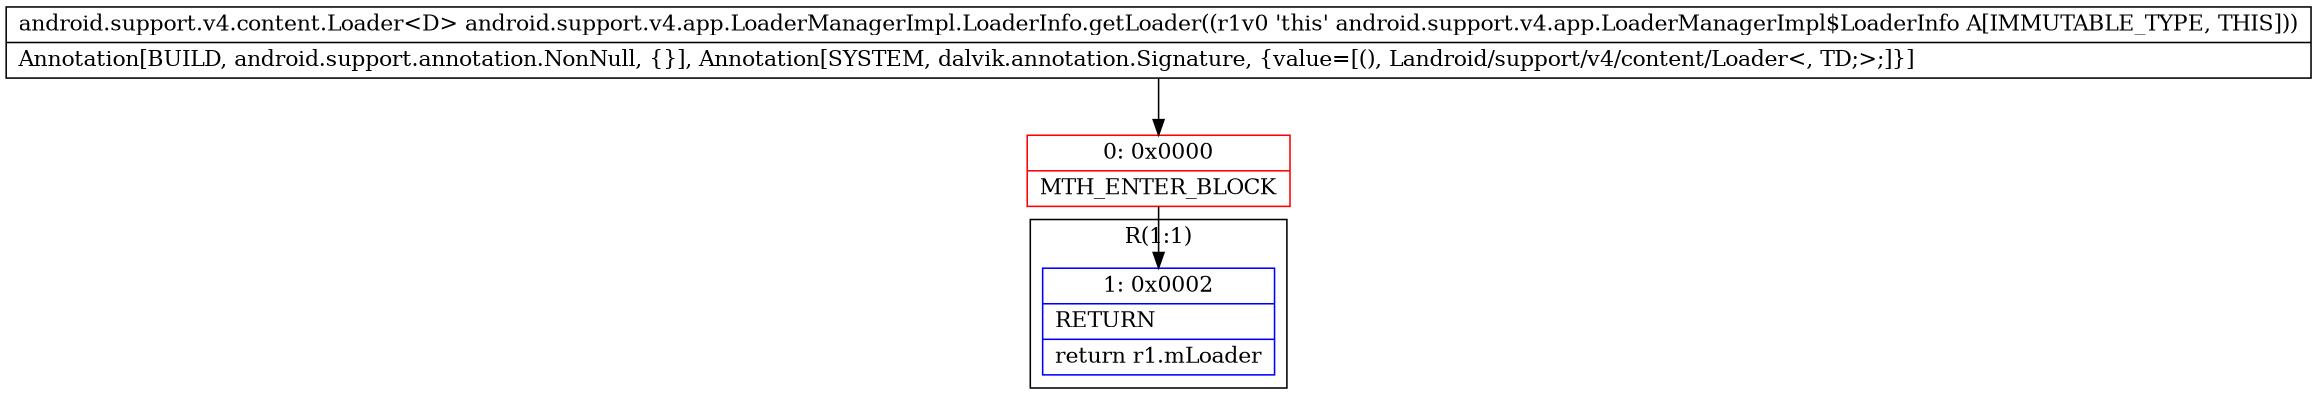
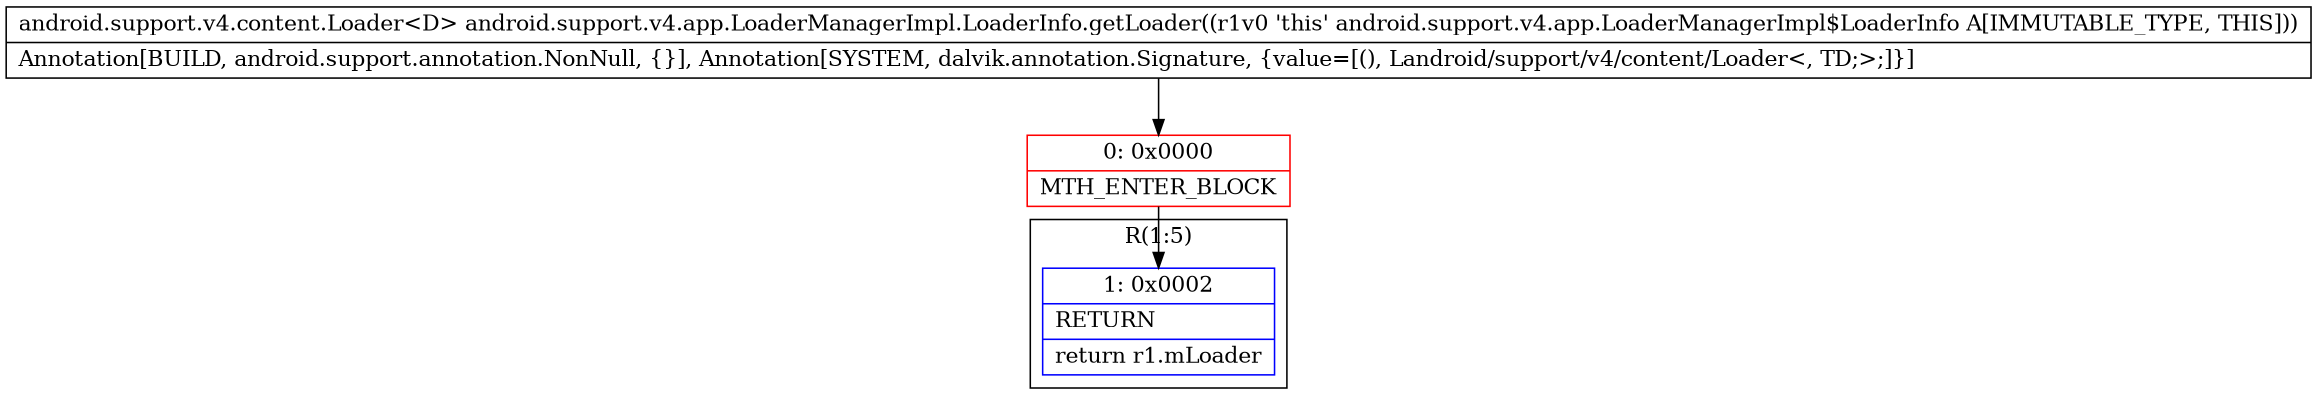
cluster "R(1:1)": label "R(1:1)" -> "R(1:5)"
